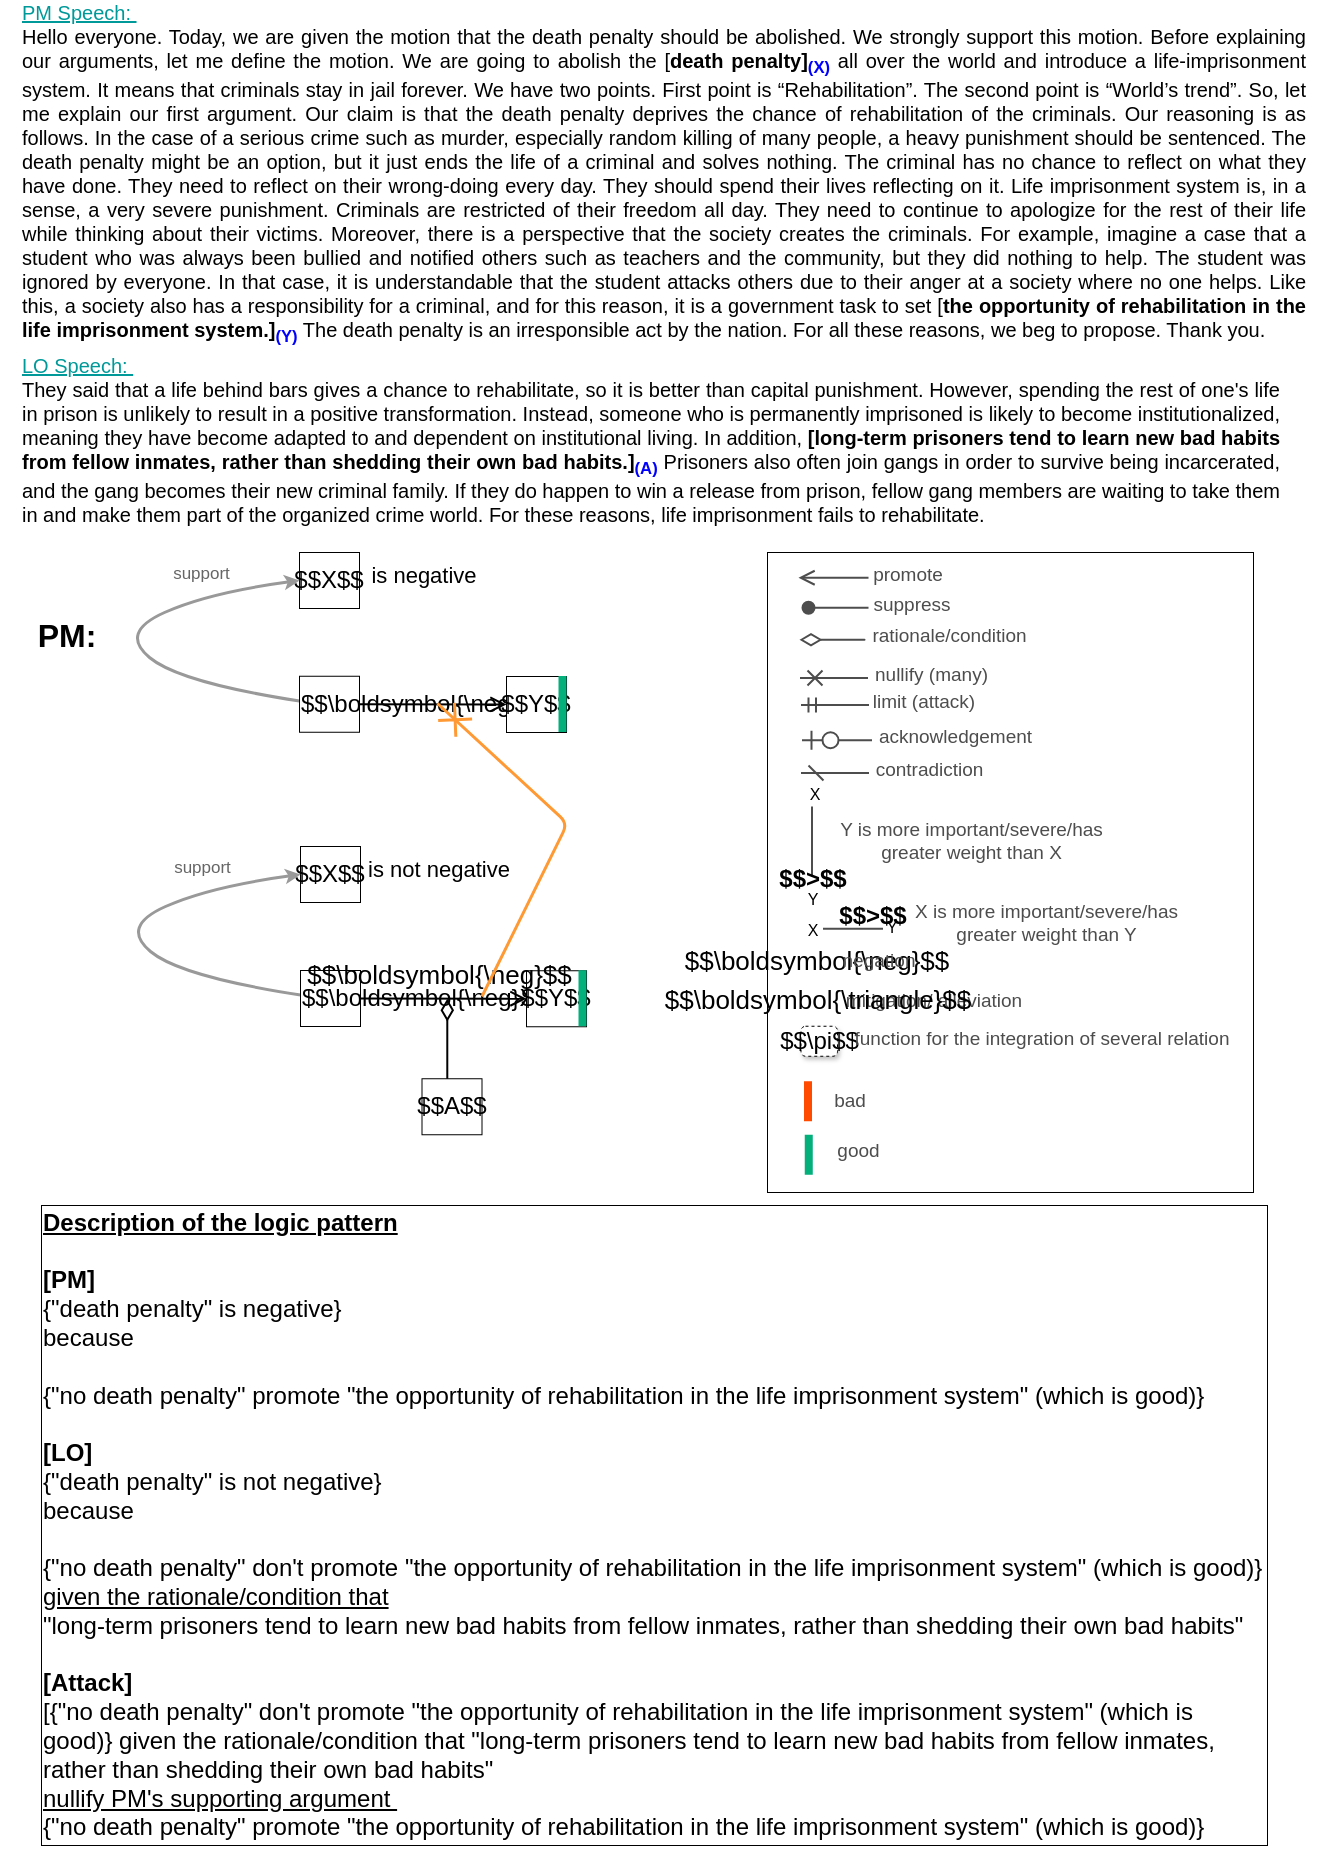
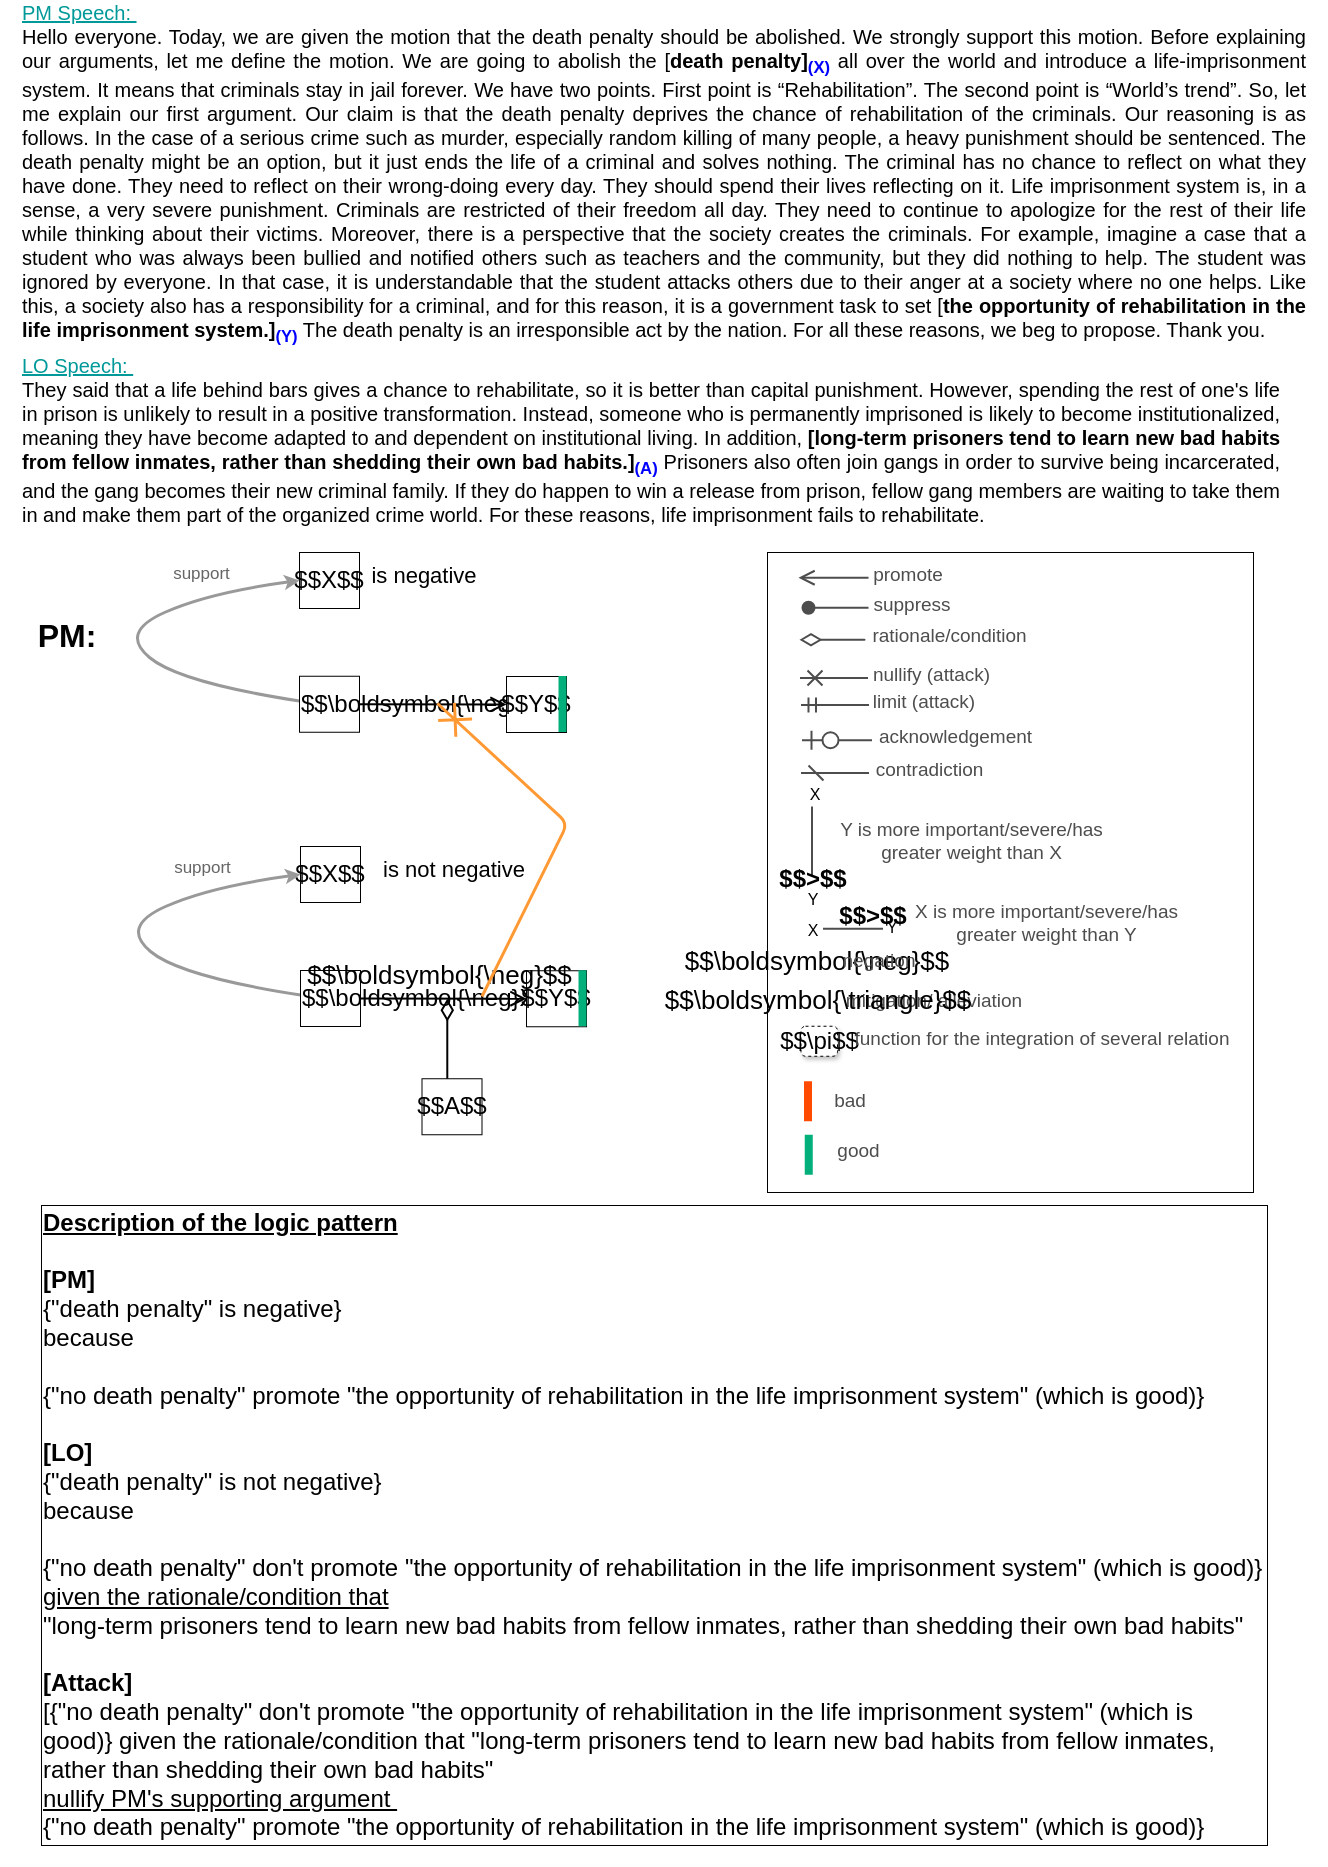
node "nullify (many)": label "nullify (many)" -> "nullify (attack)"
node "is not negative": moved (440, 871) -> (455, 871)
